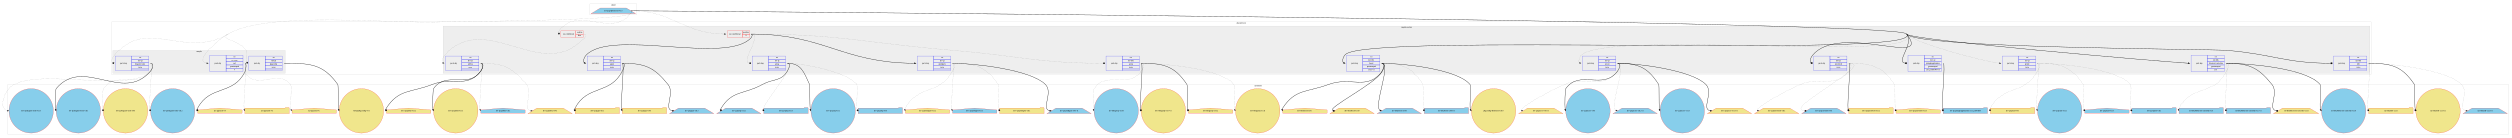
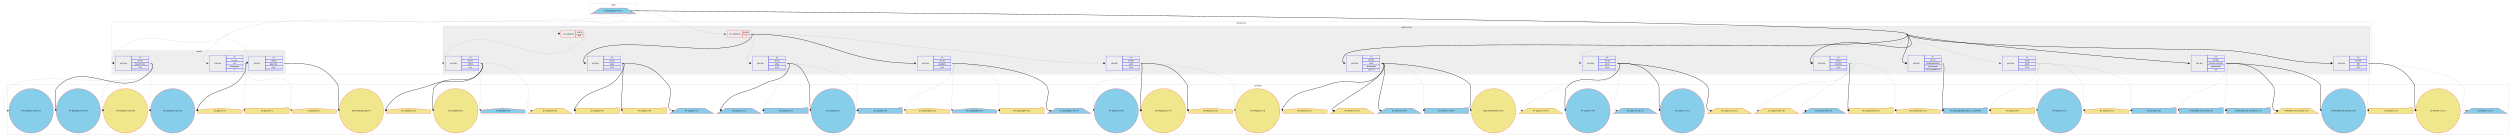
node "virtual/pkgconfig-0-r1": label "virtual/pkgconfig-0-r1" -> "libtorrent/pkgconfig-0-r1"
node "dev-qt/qtxml-5.11.3": fillcolor skyblue -> khaki
